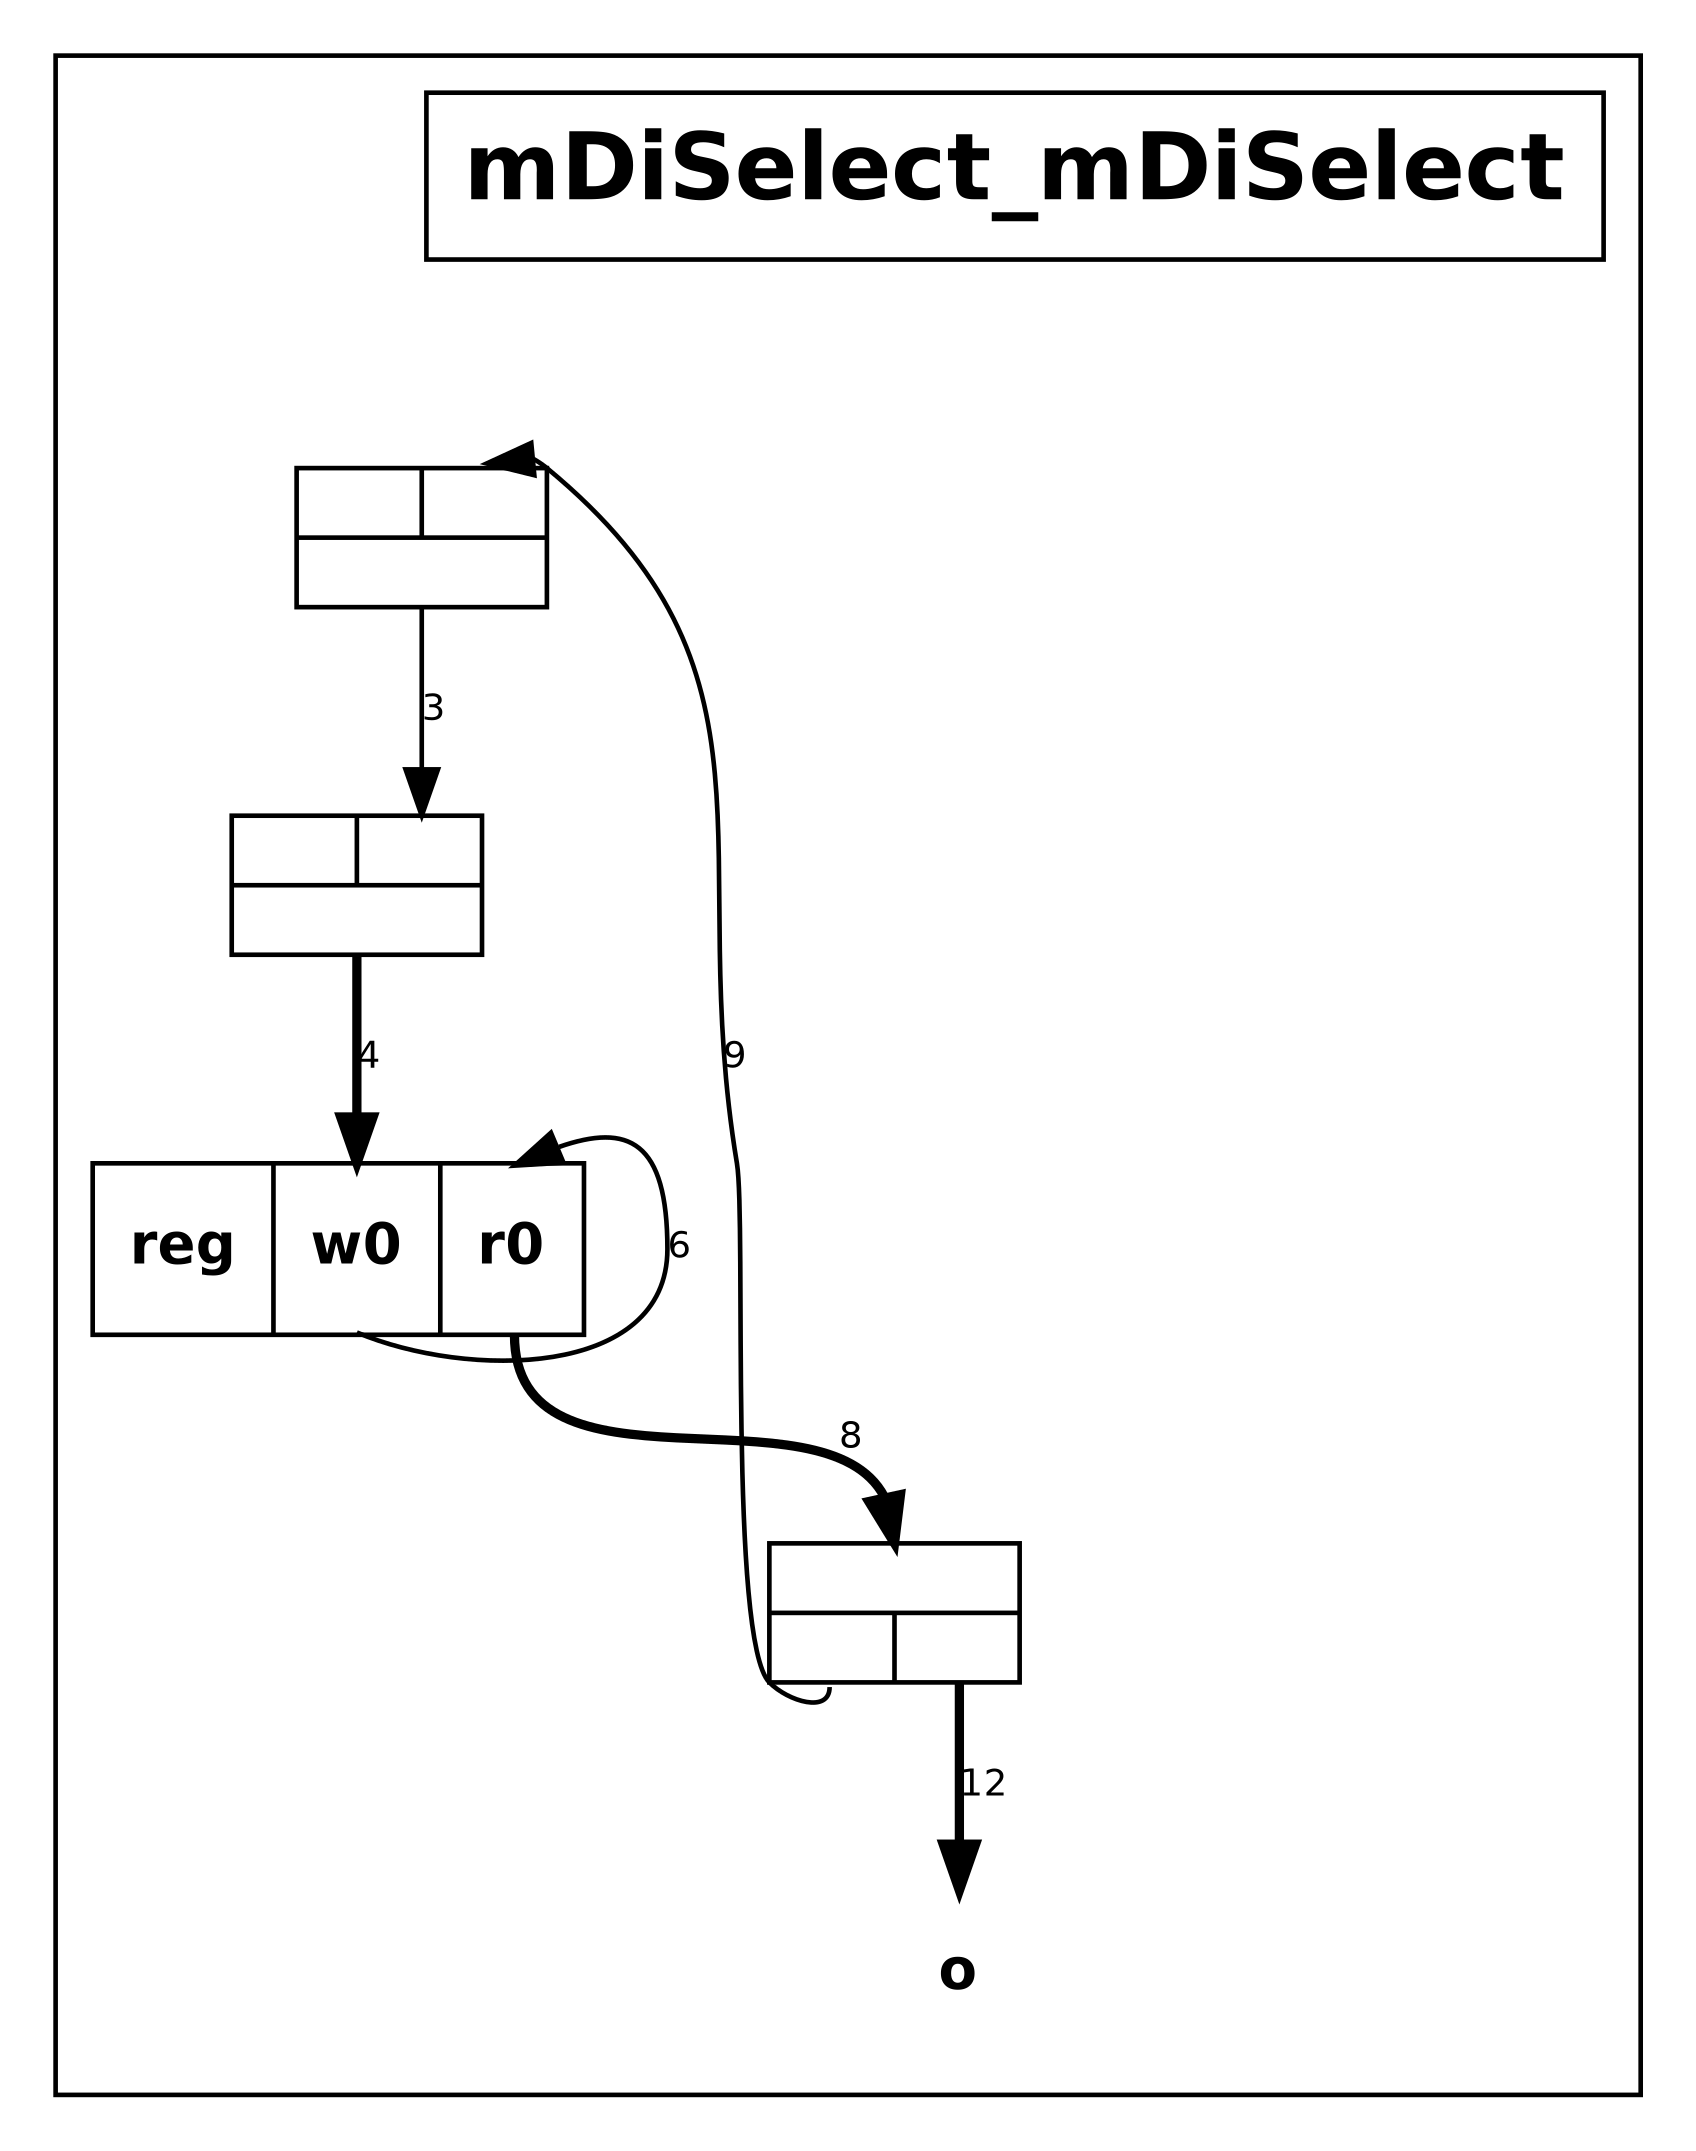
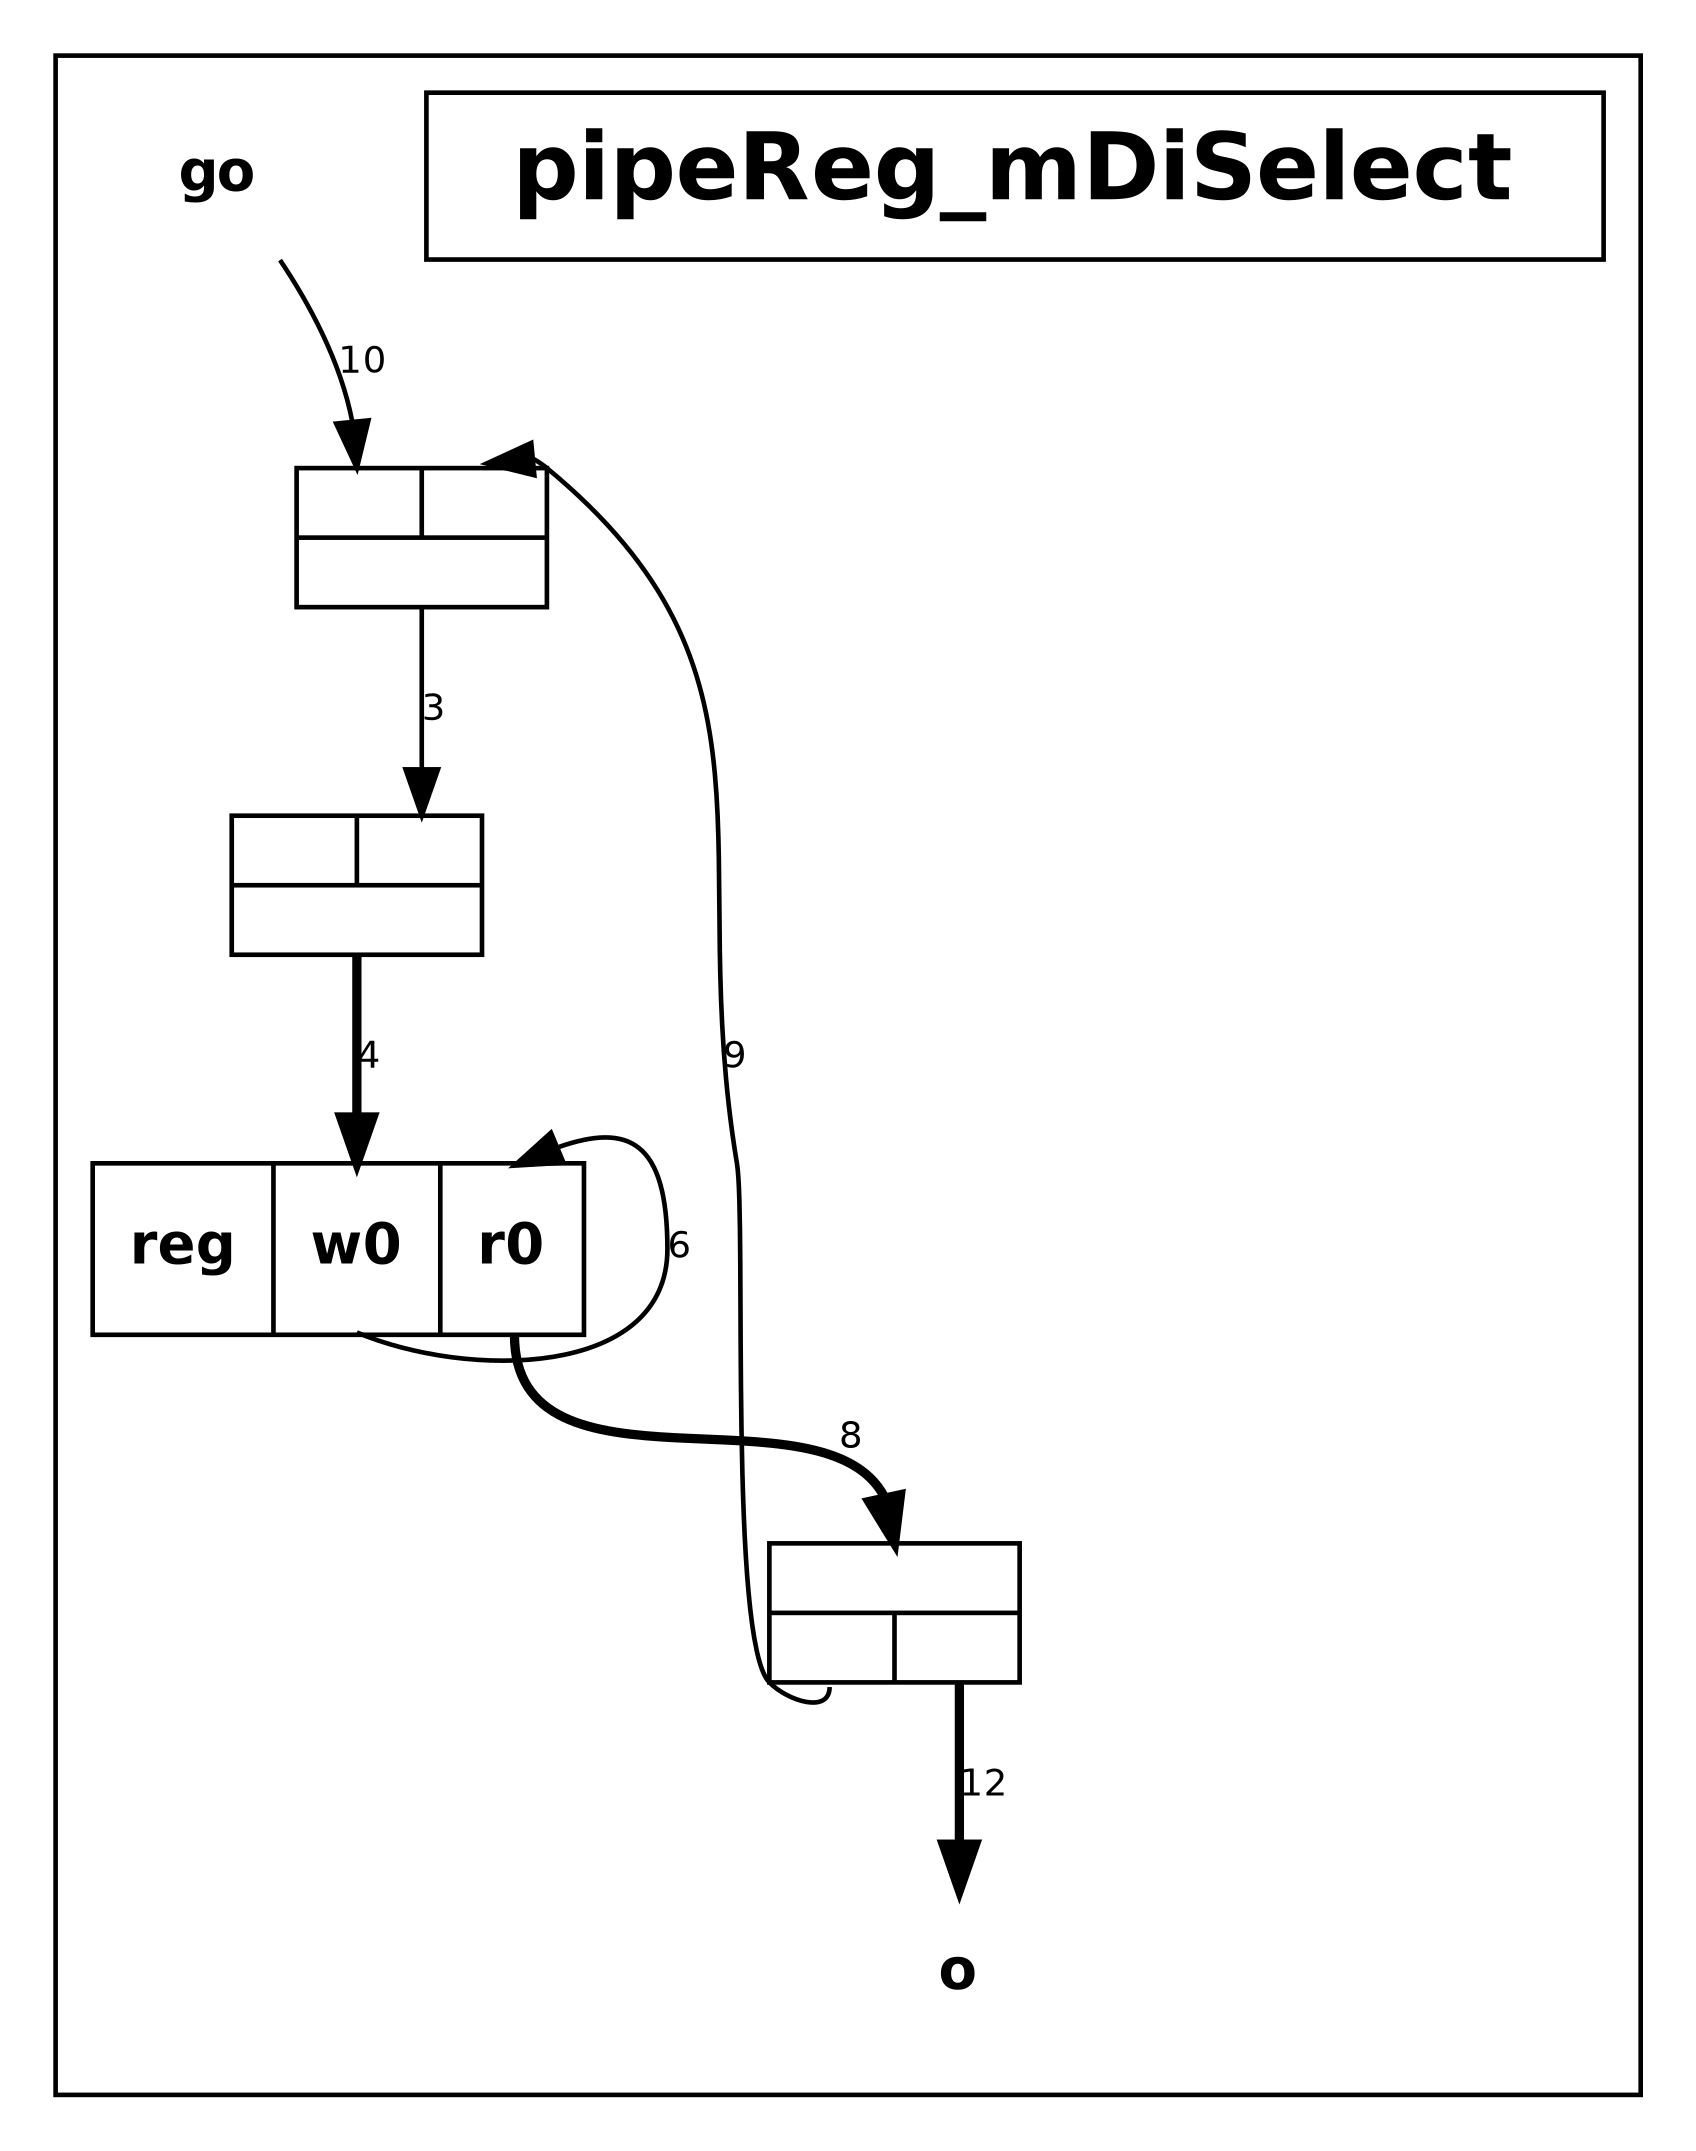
node "go": added
node "mDiSelect_mDiSelect": label "mDiSelect_mDiSelect" -> "pipeReg_mDiSelect"
